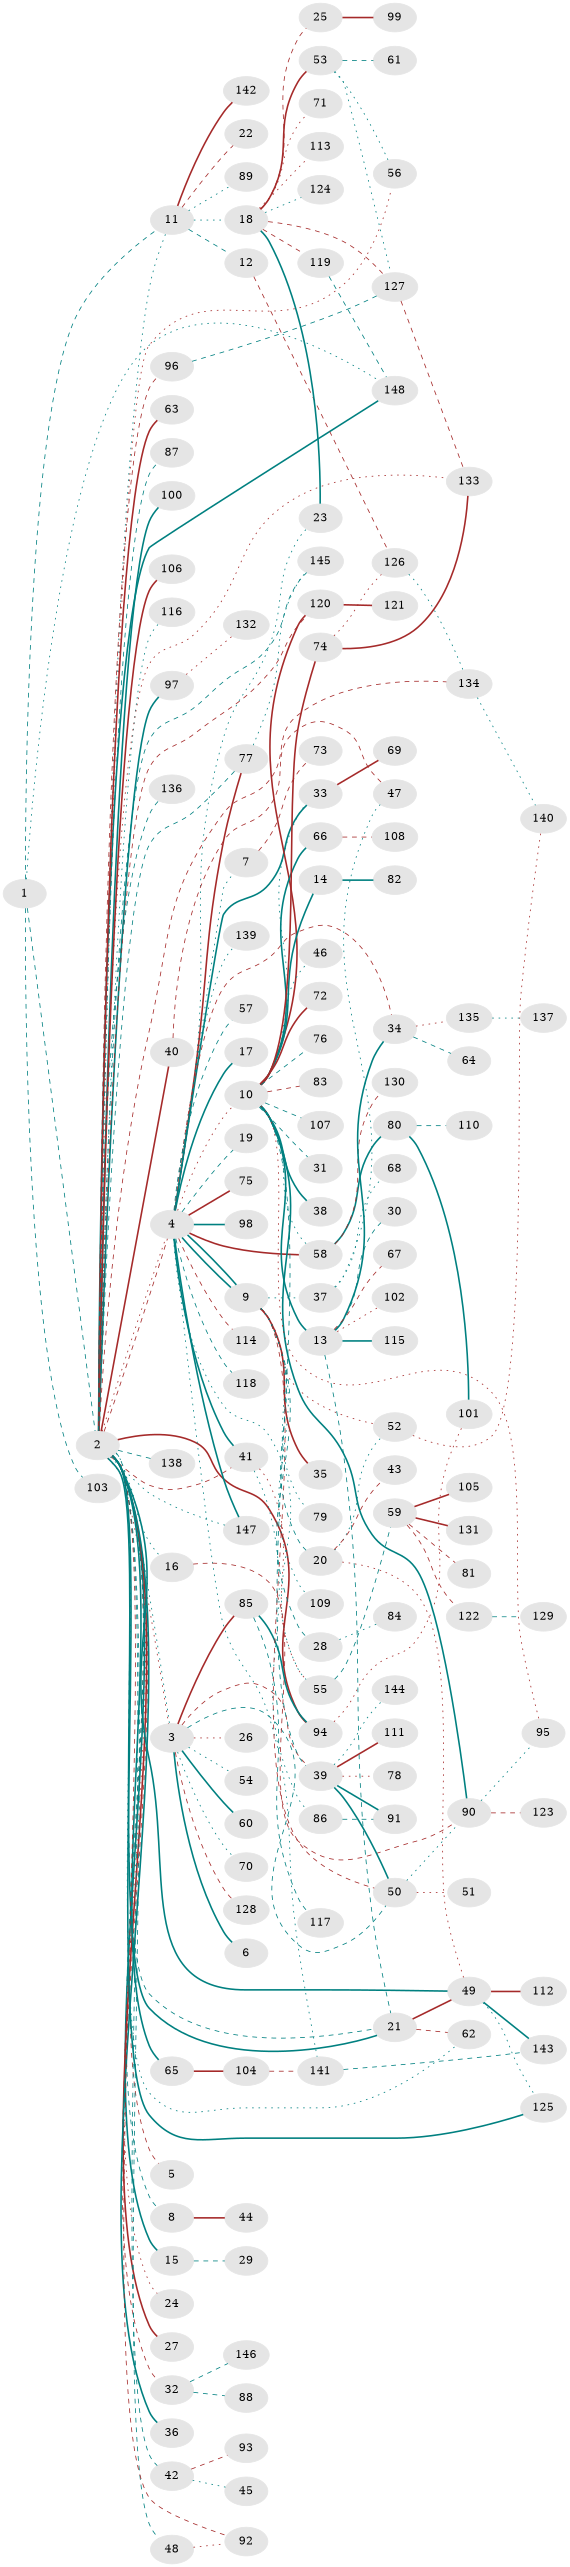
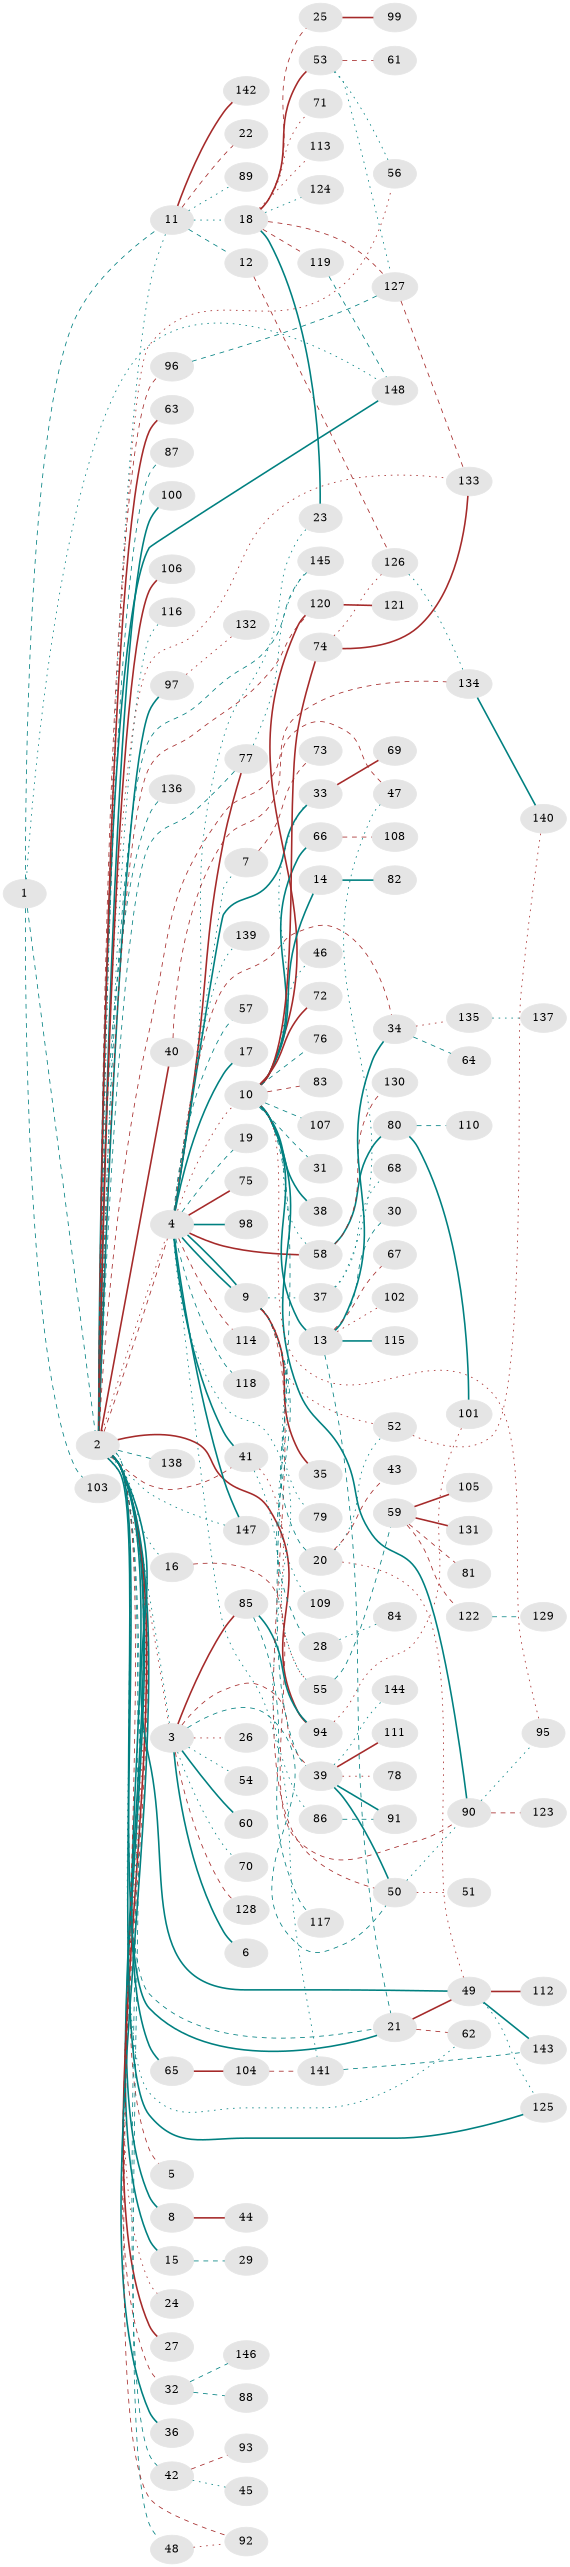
edge "53" -- "61": color teal -> brown
edge "134" -- "140": style dotted -> bold
edge "2" -- "8": style dashed -> bold
